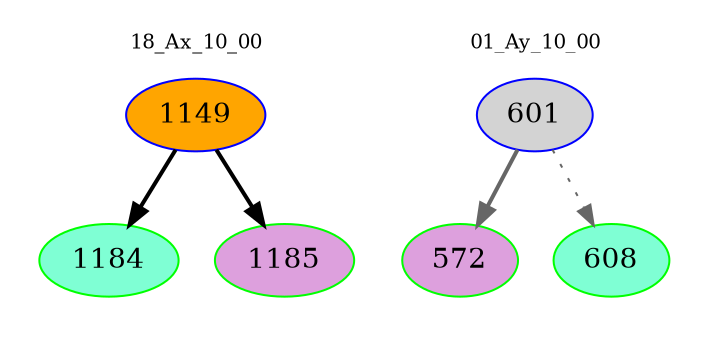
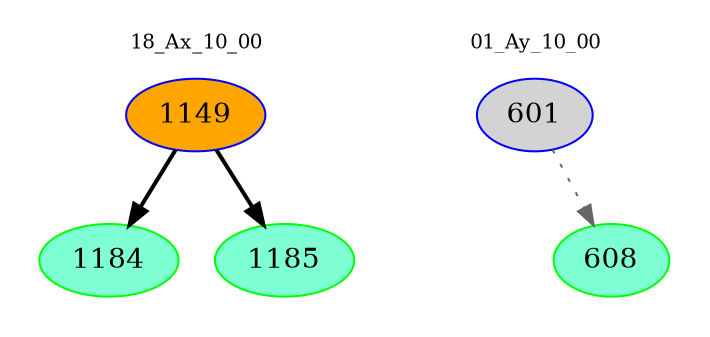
node "1185": fillcolor plum -> aquamarine
node "572": removed
